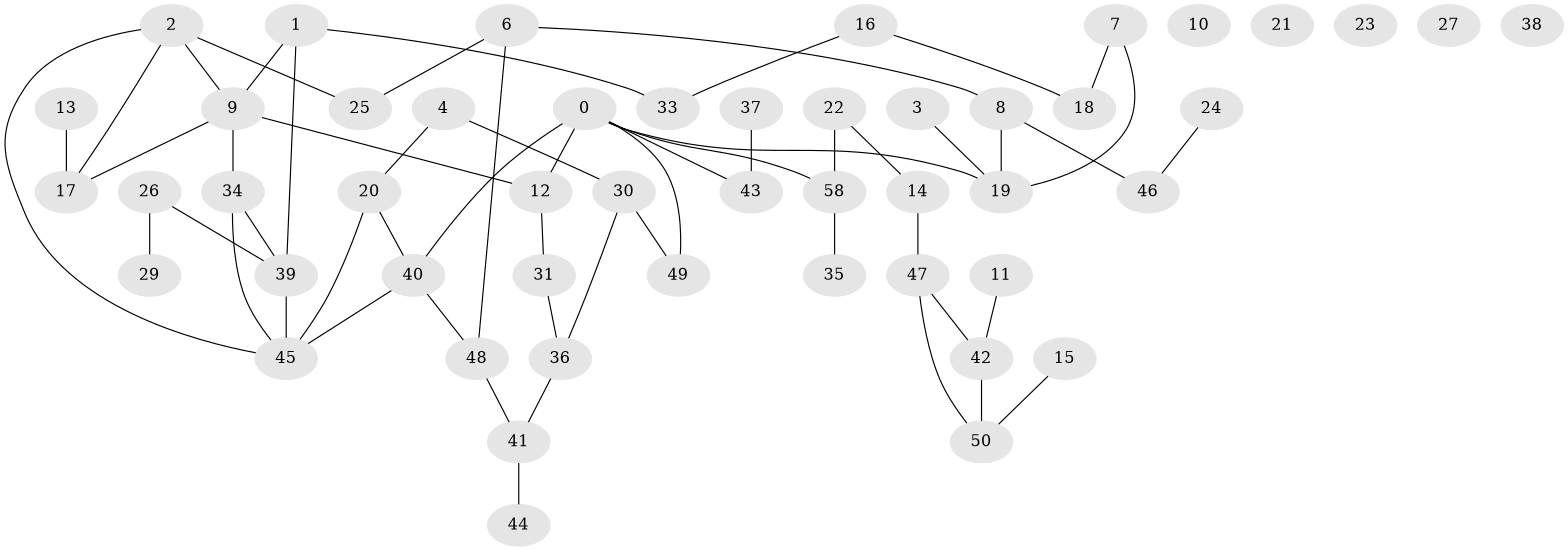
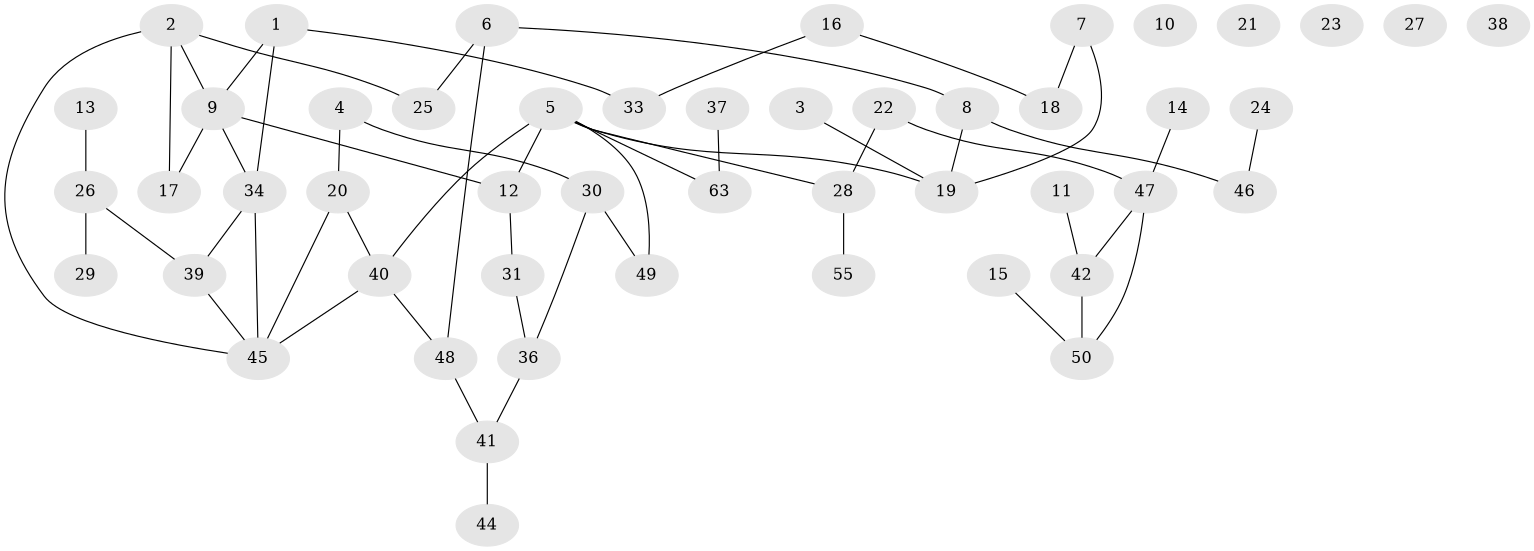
node "0": label "0" -> "5"
edge "22" -- "14": now "22" -- "47"
edge "1" -- "39": now "1" -- "34"
edge "13" -- "17": now "13" -- "26"
node "43": label "43" -> "63"
node "58": label "58" -> "28"
node "35": label "35" -> "55"
